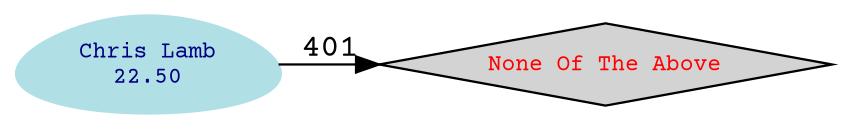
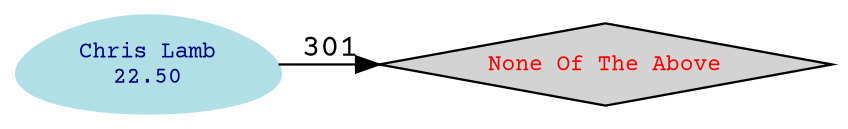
edge "Chris Lamb 22.50" -> "None Of The Above": label "401" -> "301"
